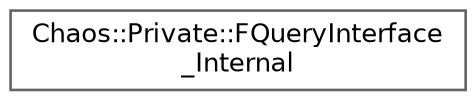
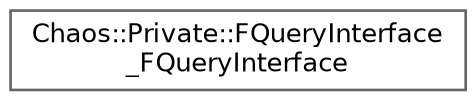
node "Chaos::Private::FQueryInterface _Internal": label "Chaos::Private::FQueryInterface _Internal" -> "Chaos::Private::FQueryInterface _FQueryInterface"
